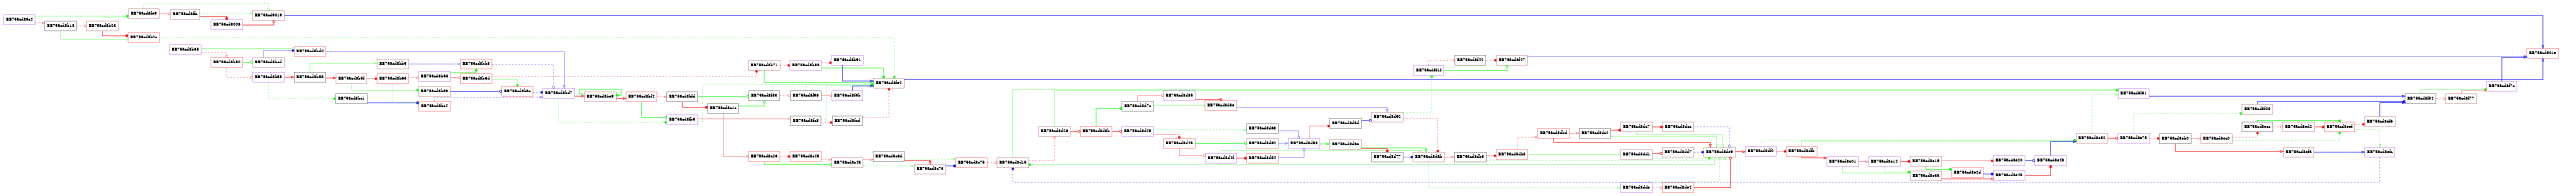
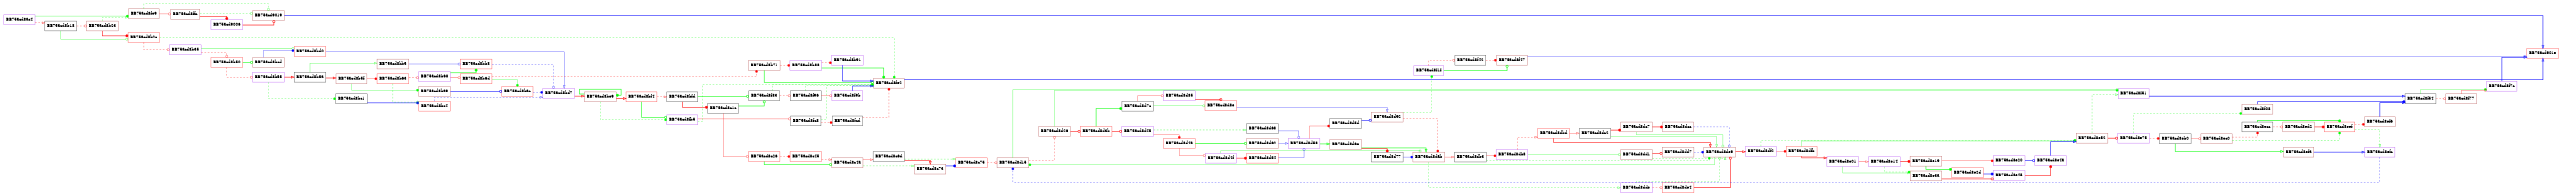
edge "BB75acd8b2c" -> "BB75acd8b35": added
edge "BB75acd8bd7" -> "BB75acd8fb5": now "BB75acd8be9" -> "BB75acd8fb5"
edge "BB75acd8eb0" -> "BB75acd8efa": color red -> green
node "BB75acd8db8": color red -> purple
